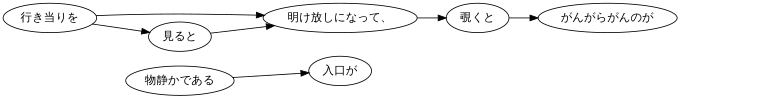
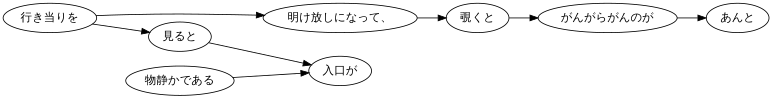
node "あんと": added
edge "見ると" -> "明け放しになって、": now "見ると" -> "入口が"
